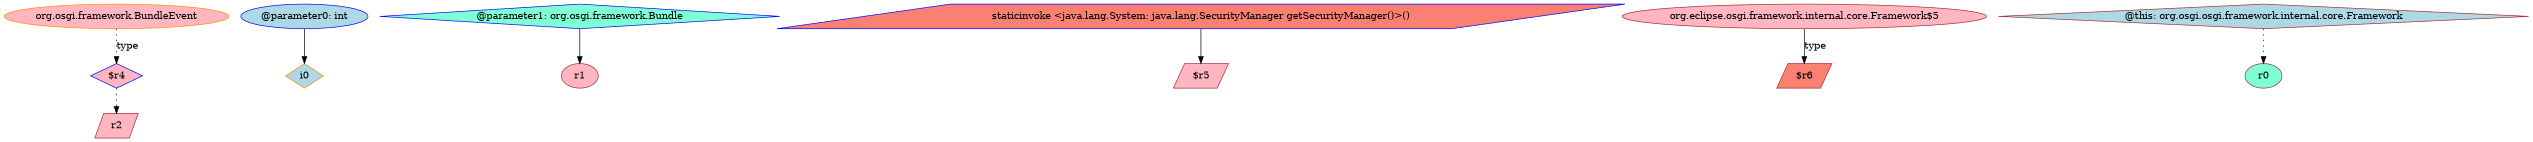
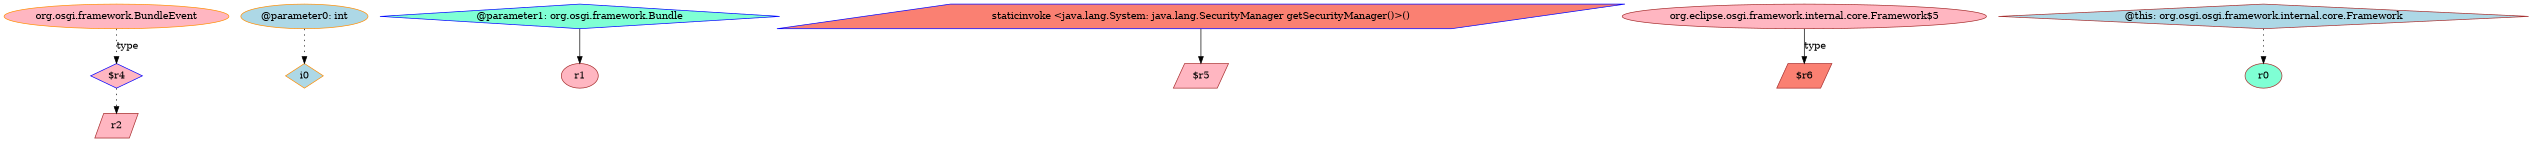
node "@parameter0: int": color blue -> darkorange
edge "@parameter0: int" -> "i0": style solid -> dotted
